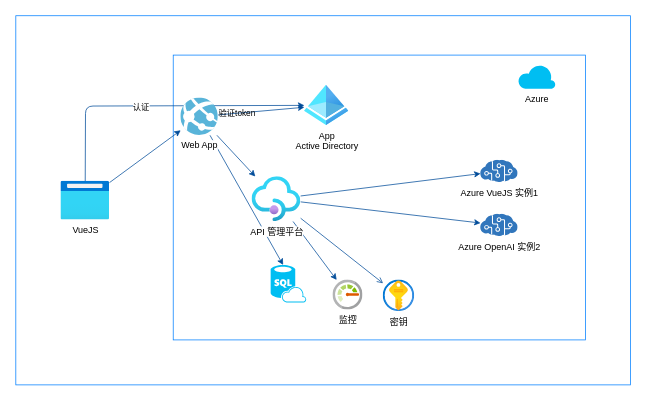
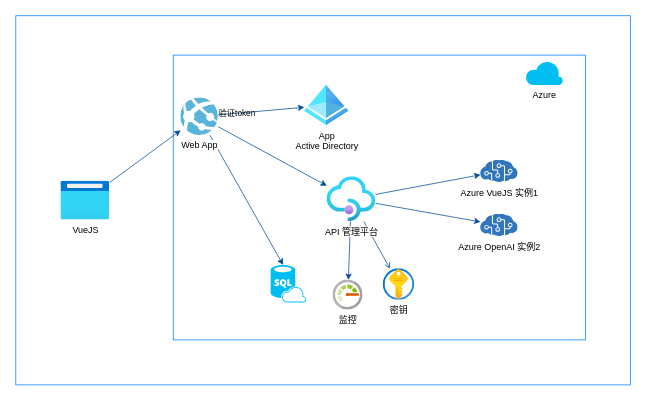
node "Azure": moved (537, 77) -> (544, 73)
edge "VueJS" -> "App Active Directory": removed, label "认证"
node "API 管理平台": moved (276, 199) -> (351, 199)
node "密钥": moved (399, 296) -> (399, 285)
